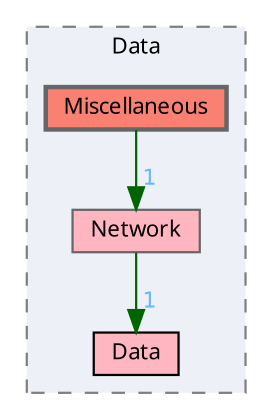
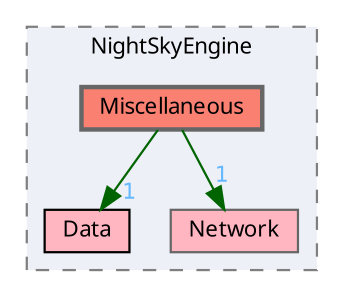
cluster "Data": label "Data" -> "NightSkyEngine"
edge "Network" -> "Data": now "Miscellaneous" -> "Data"
